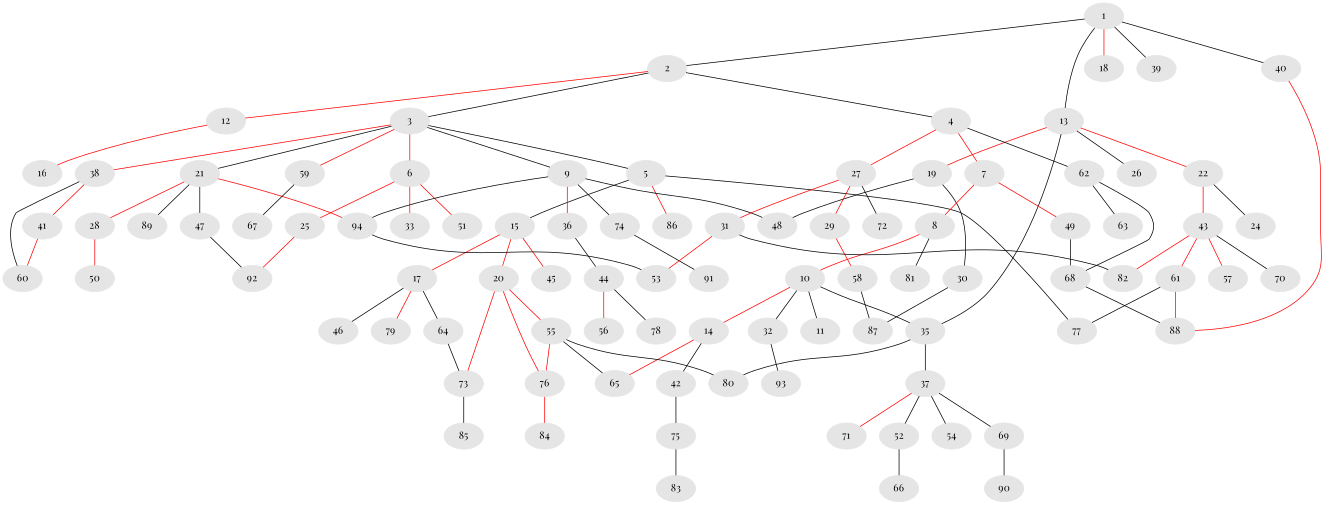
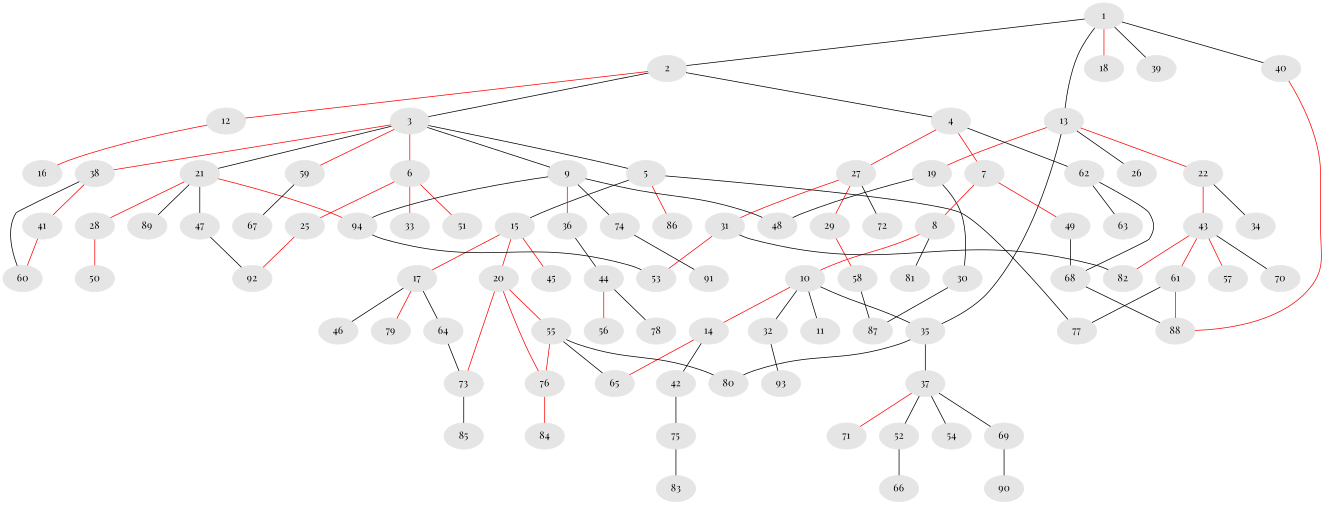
node "24": label "24" -> "34"
